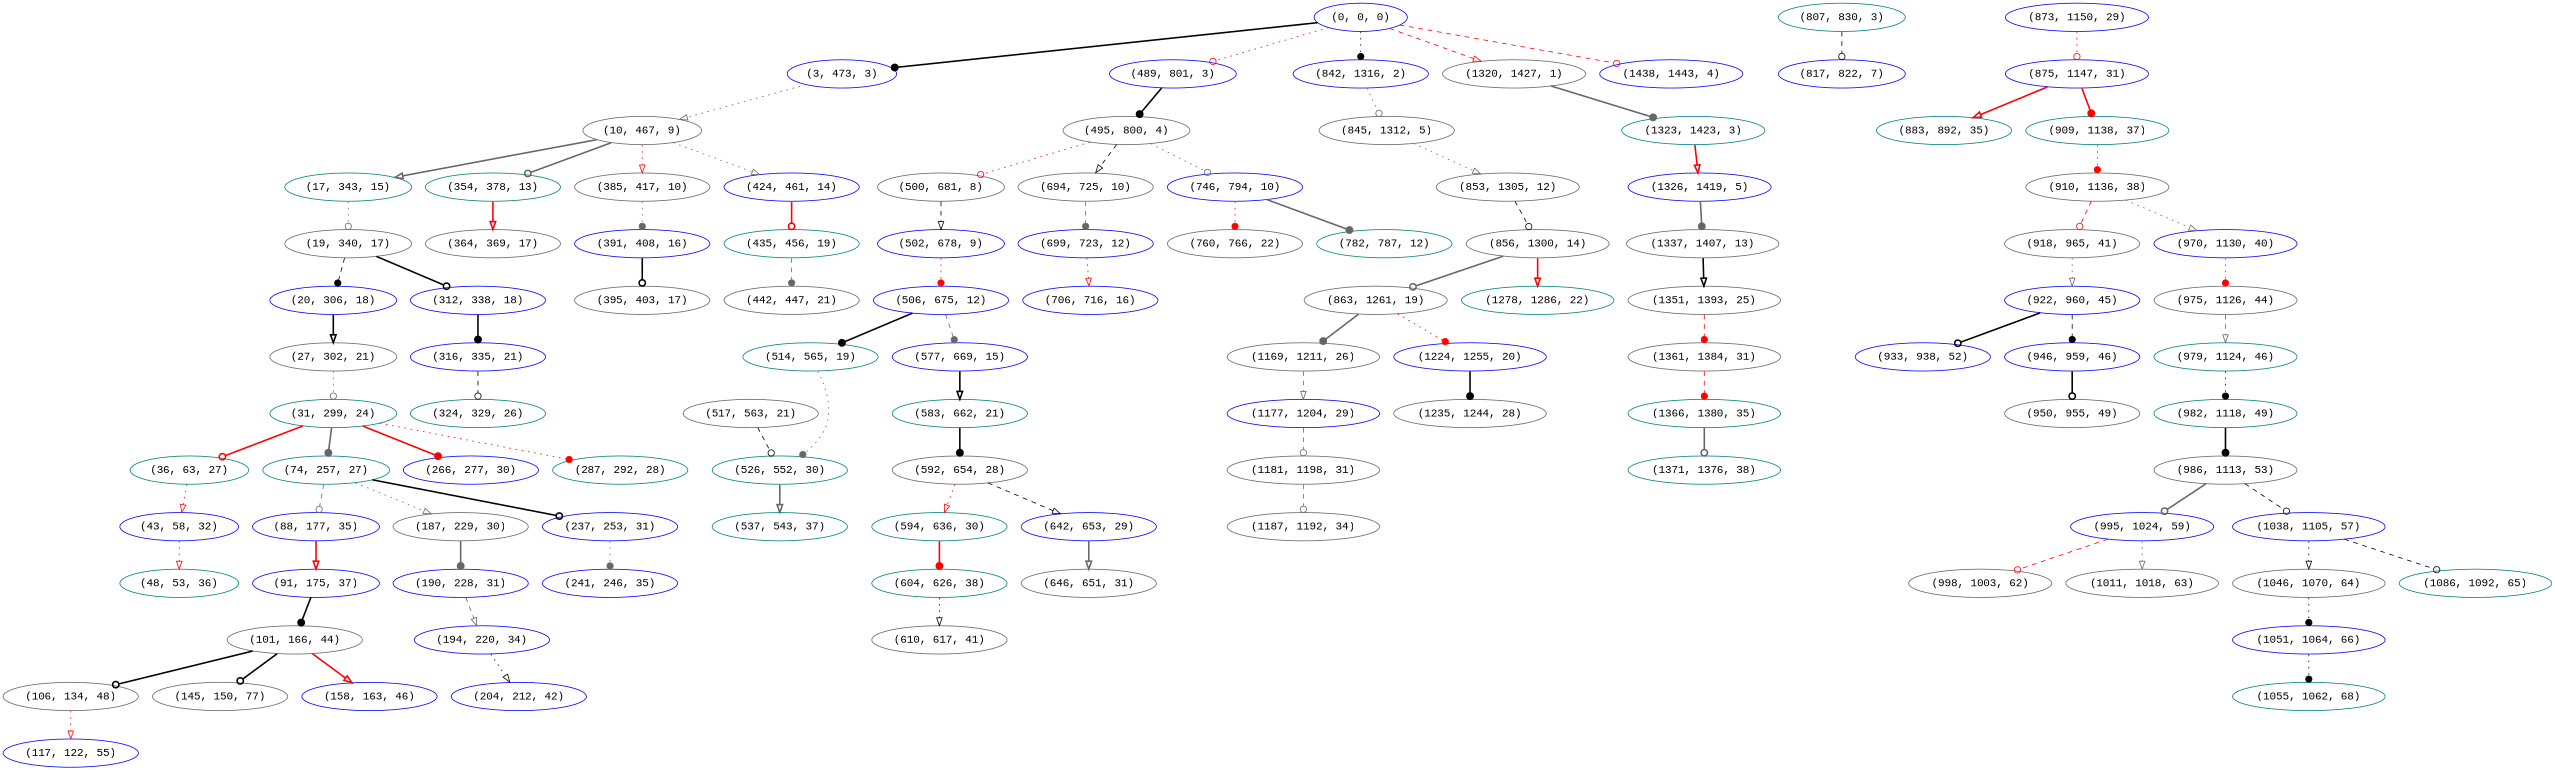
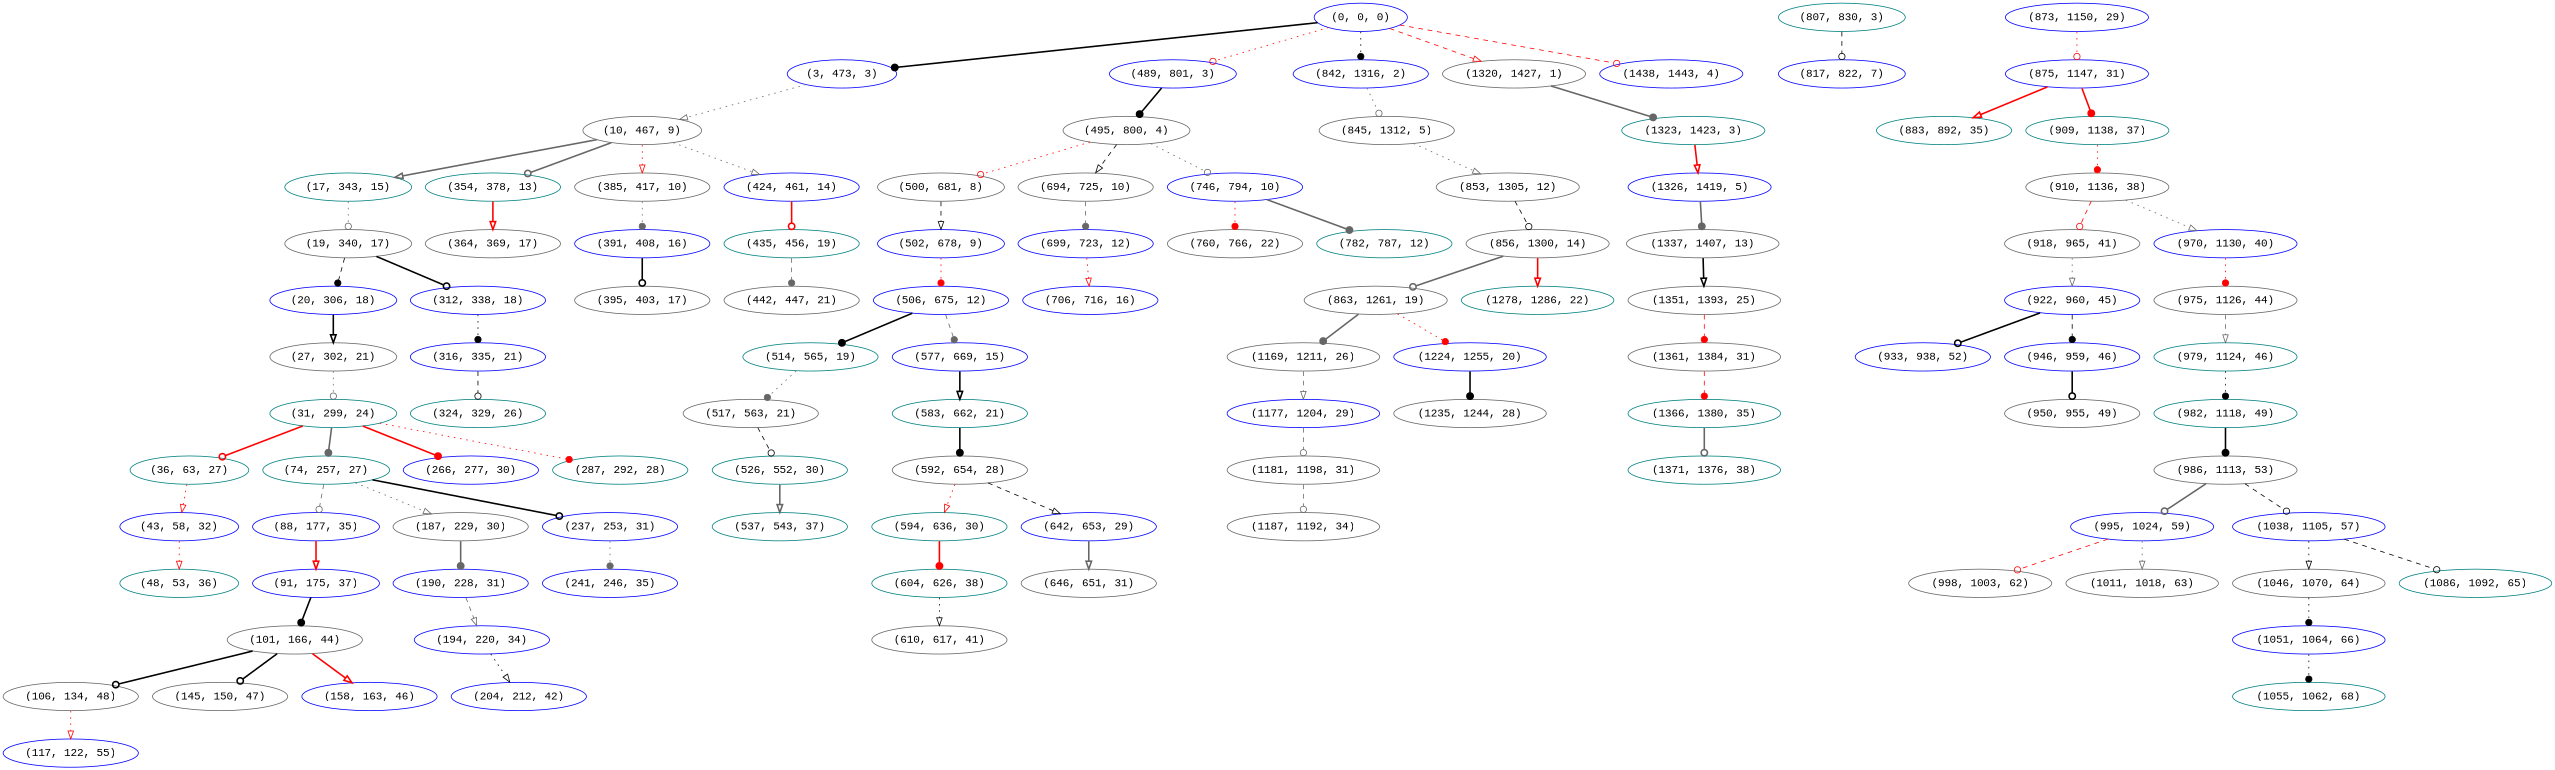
edge "(312, 338, 18)" -> "(316, 335, 21)": style bold -> dotted
edge "(514, 565, 19)" -> "(526, 552, 30)": now "(514, 565, 19)" -> "(517, 563, 21)"
node "(145, 150, 77)": label "(145, 150, 77)" -> "(145, 150, 47)"
